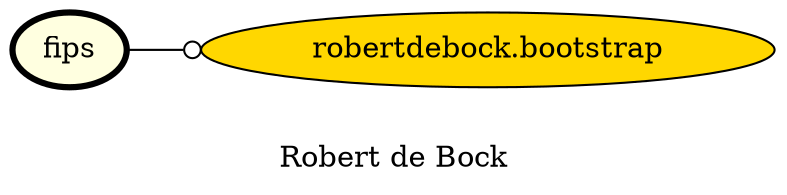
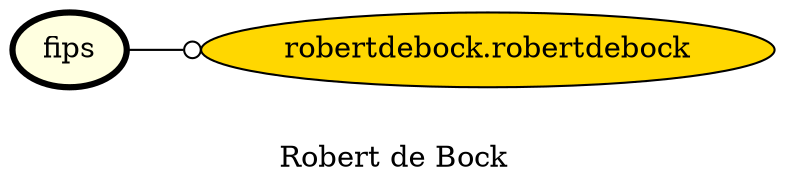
node "robertdebock.bootstrap": label "robertdebock.bootstrap" -> "robertdebock.robertdebock"
